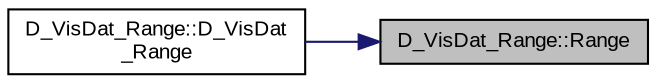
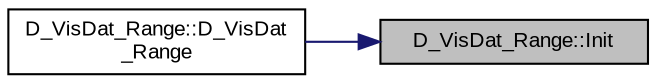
node "D_VisDat_Range::Range": label "D_VisDat_Range::Range" -> "D_VisDat_Range::Init"
